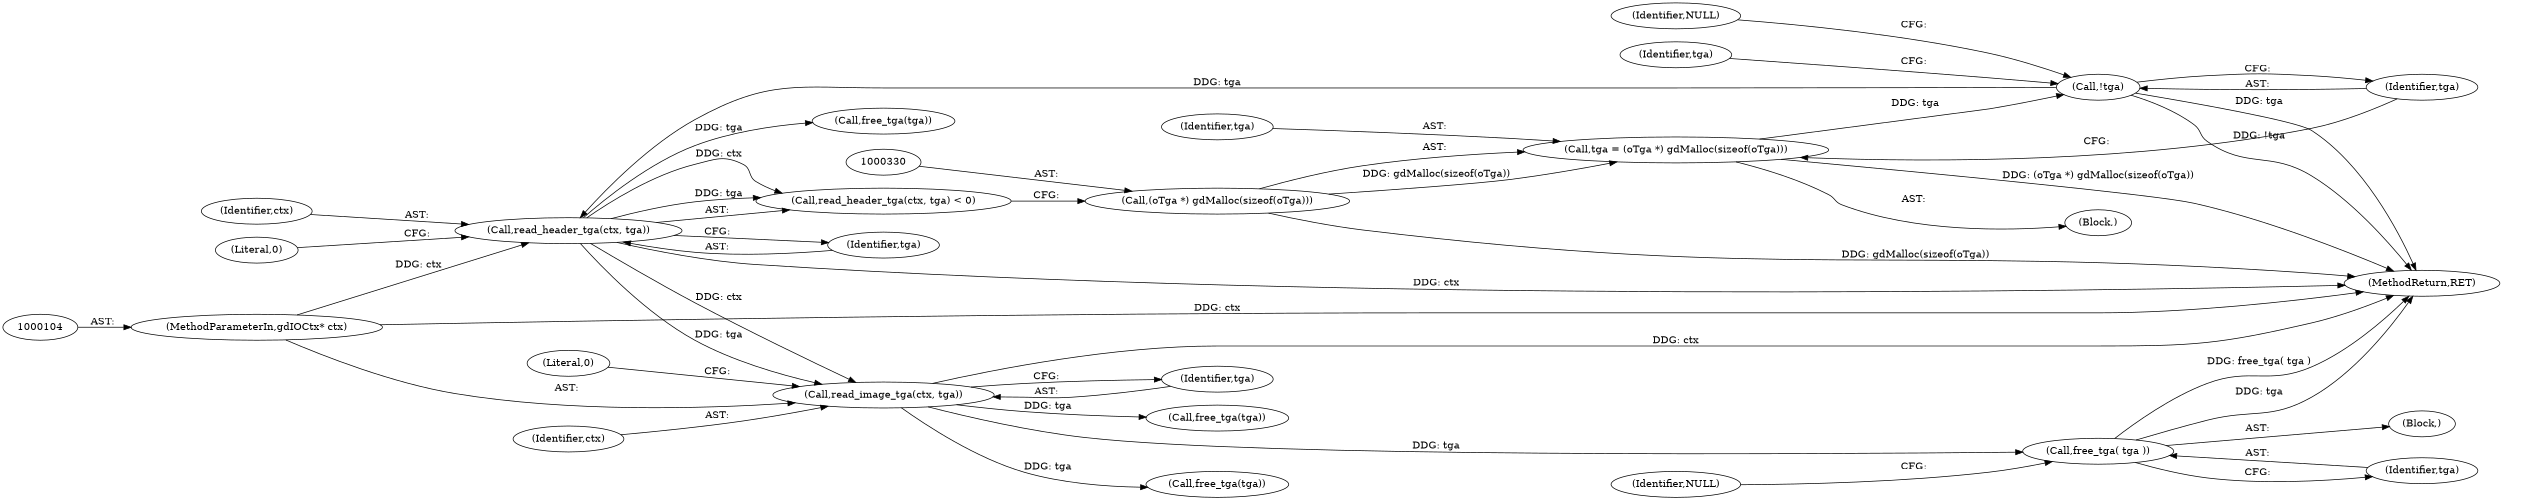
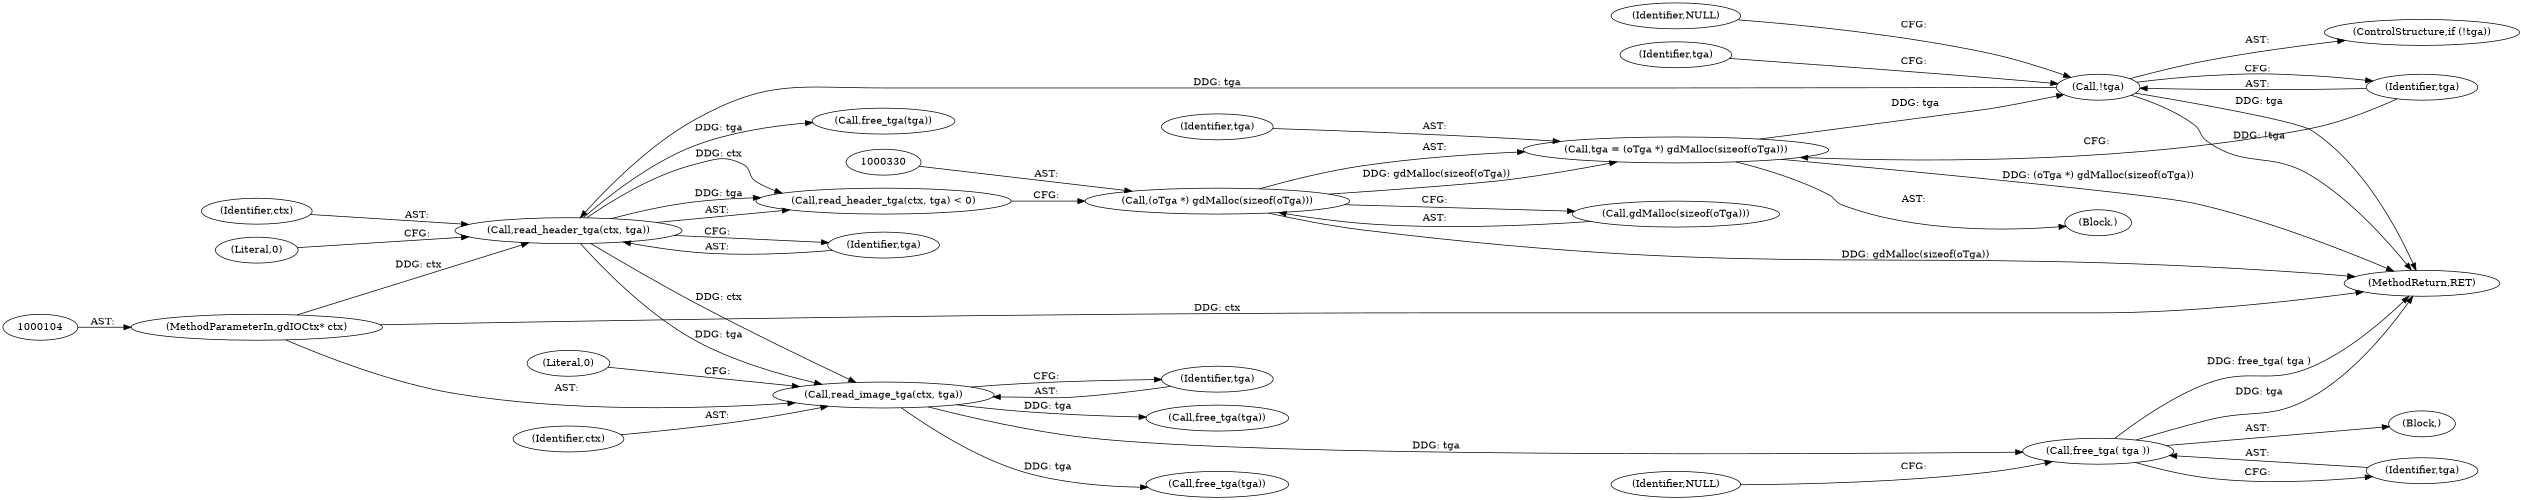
node "(ControlStructure,if (!tga))": added
node "(Call,gdMalloc(sizeof(oTga)))": added
edge "(Call,read_header_tga(ctx, tga))" -> "(MethodReturn,RET)": removed, label "DDG: ctx"
edge "(Call,read_image_tga(ctx, tga))" -> "(MethodReturn,RET)": removed, label "DDG: ctx"
